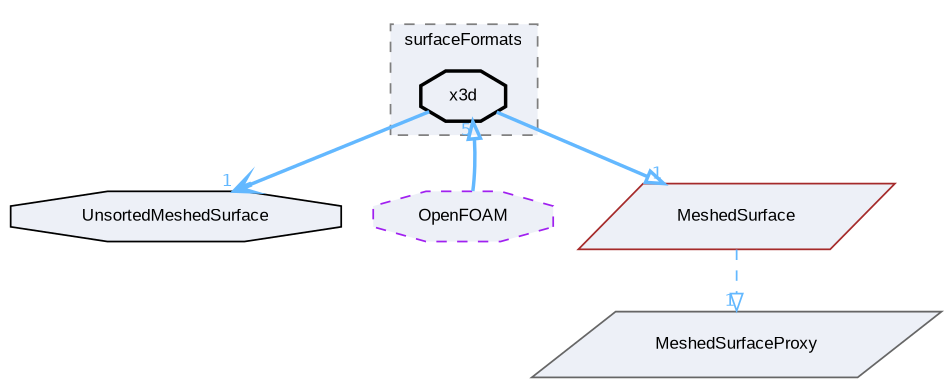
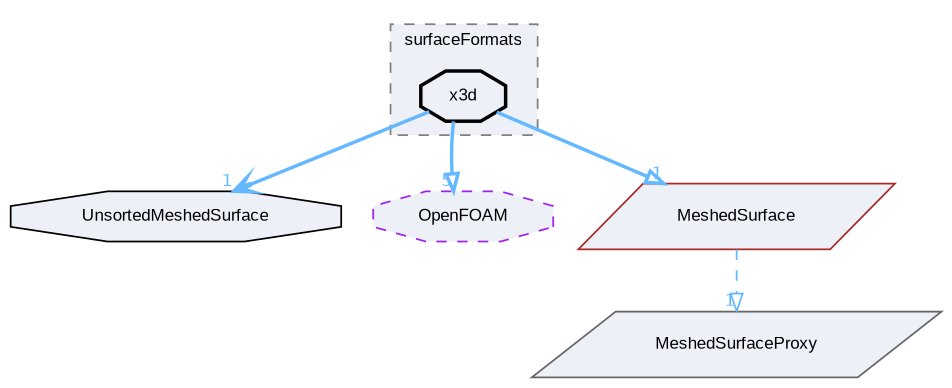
edge "OpenFOAM" -> "x3d": reversed
